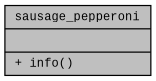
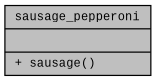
node "sausage_pepperoni": text "+ info()" -> "+ sausage()"
